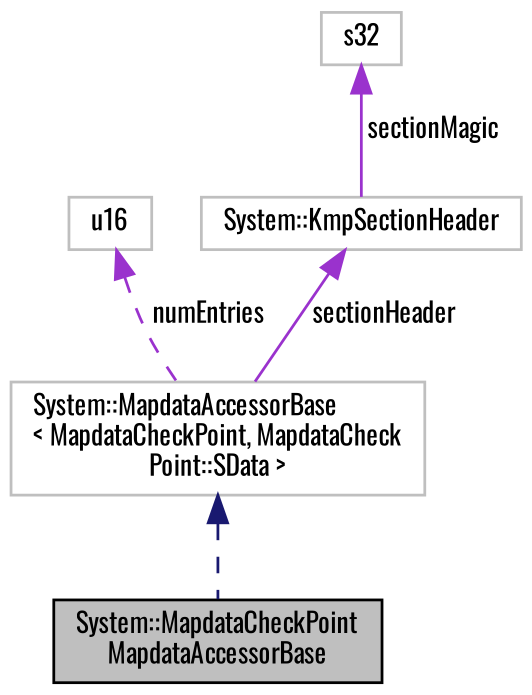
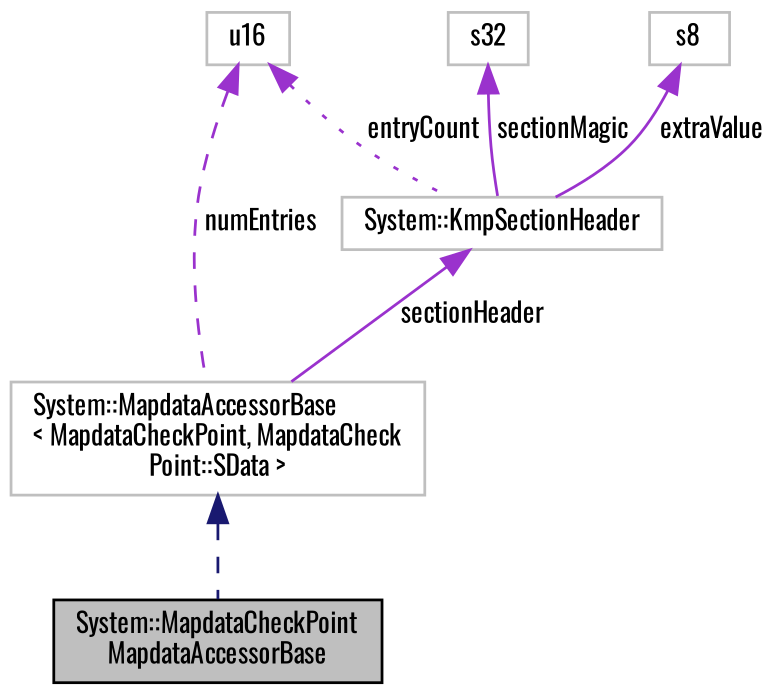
node "s8": added
edge "System::KmpSectionHeader" -> "u16": added, label "entryCount"
